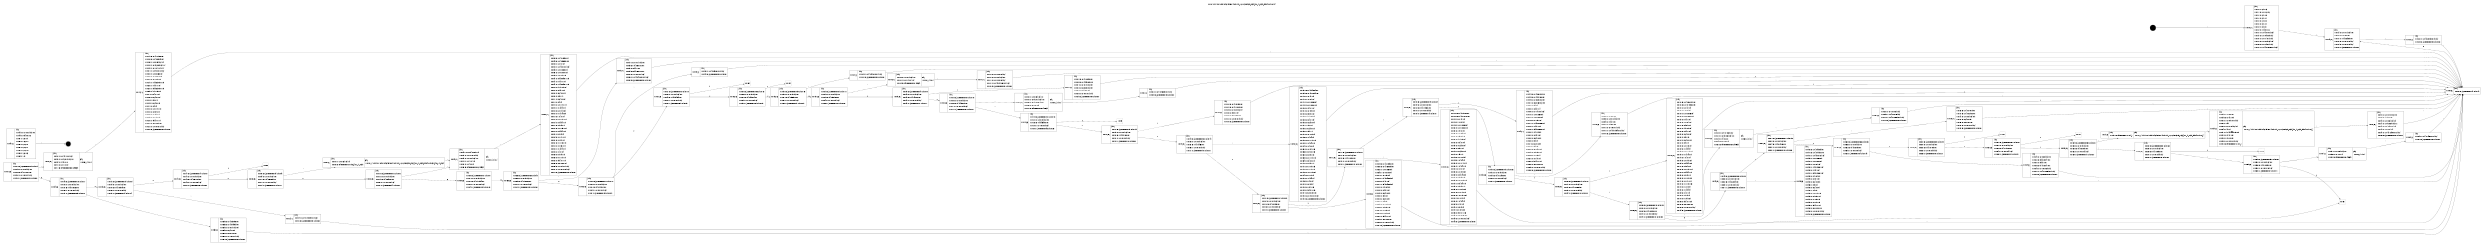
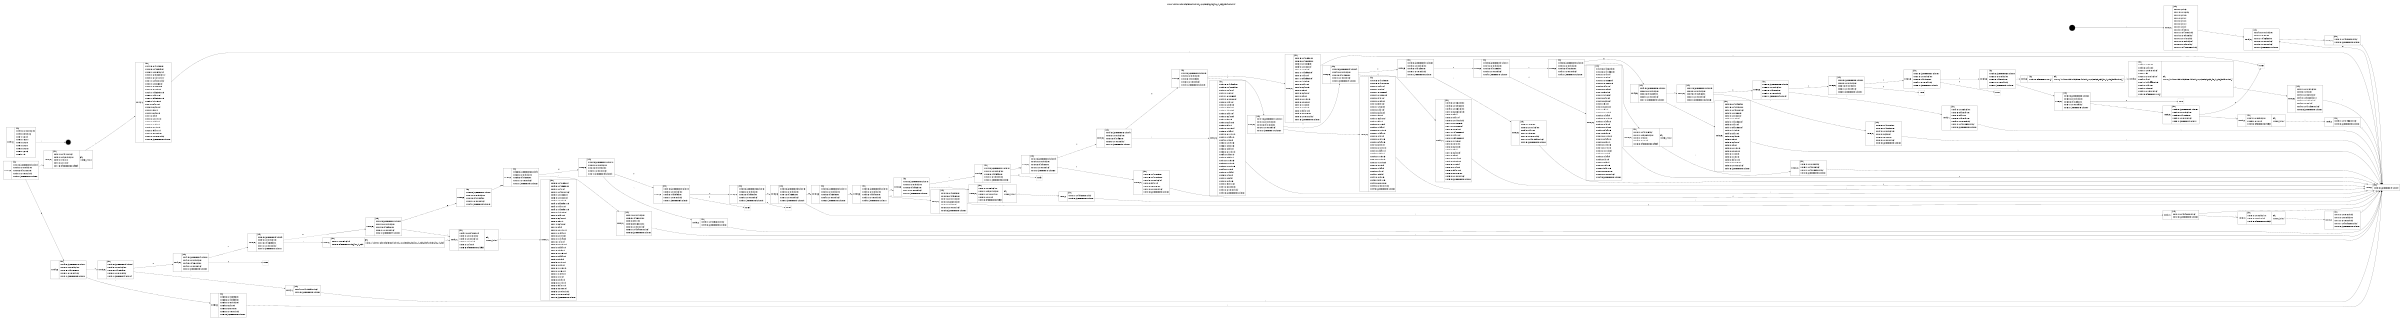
edge "0x4013d2 [25]" -> "0x401603 [13]": now "0x401a6b [12]" -> "0x401603 [13]"
